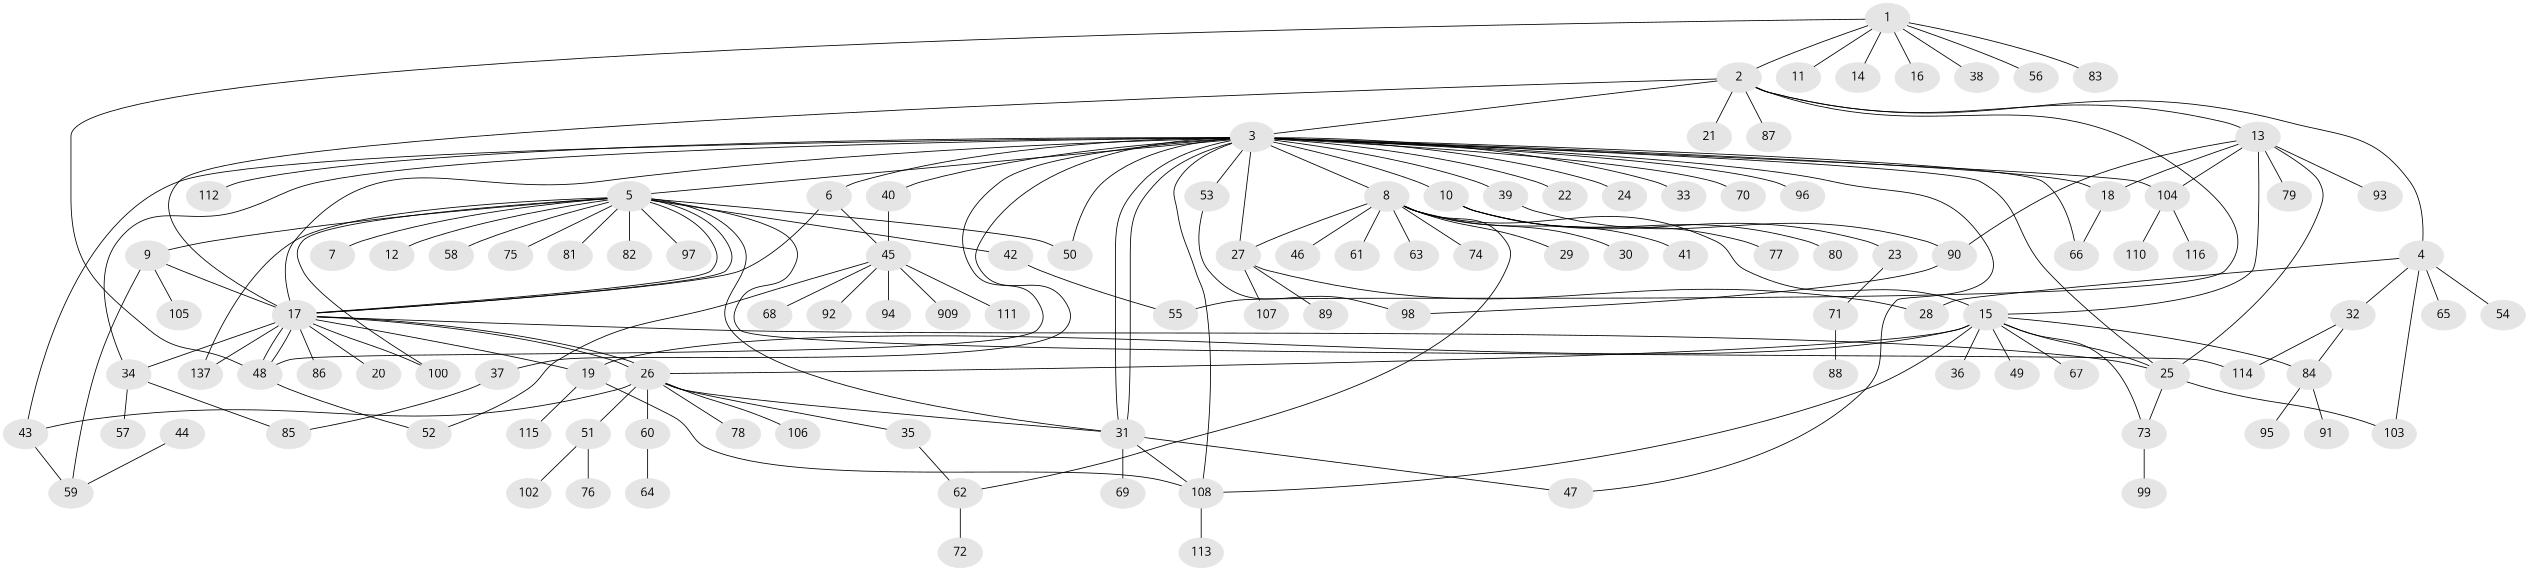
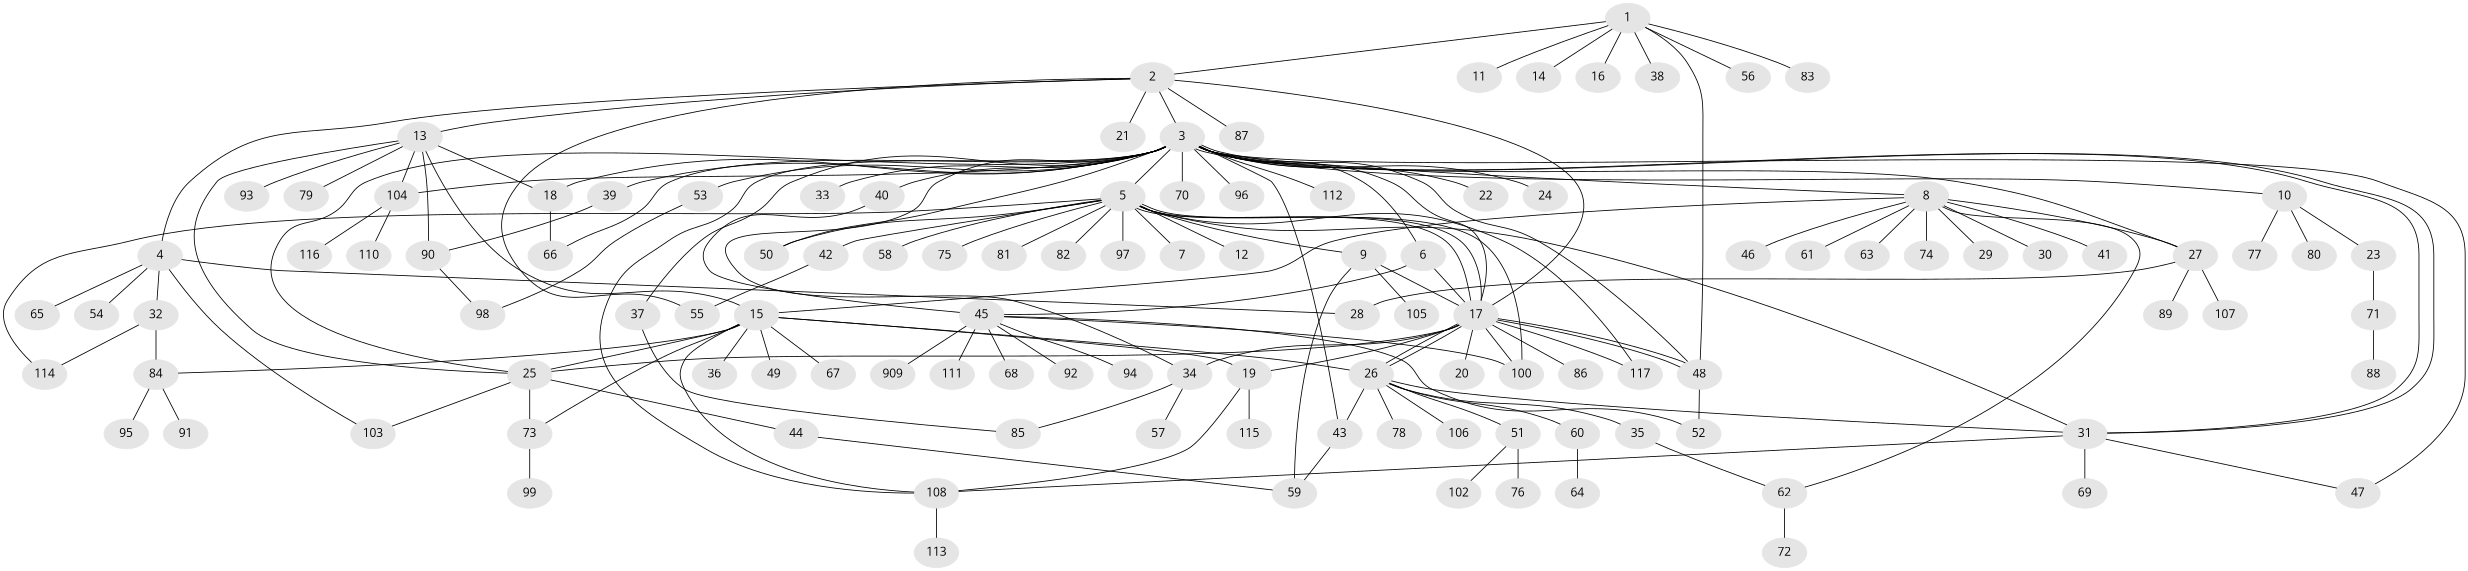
edge "45" -- "100": added
node "137": label "137" -> "117"
edge "25" -- "44": added
